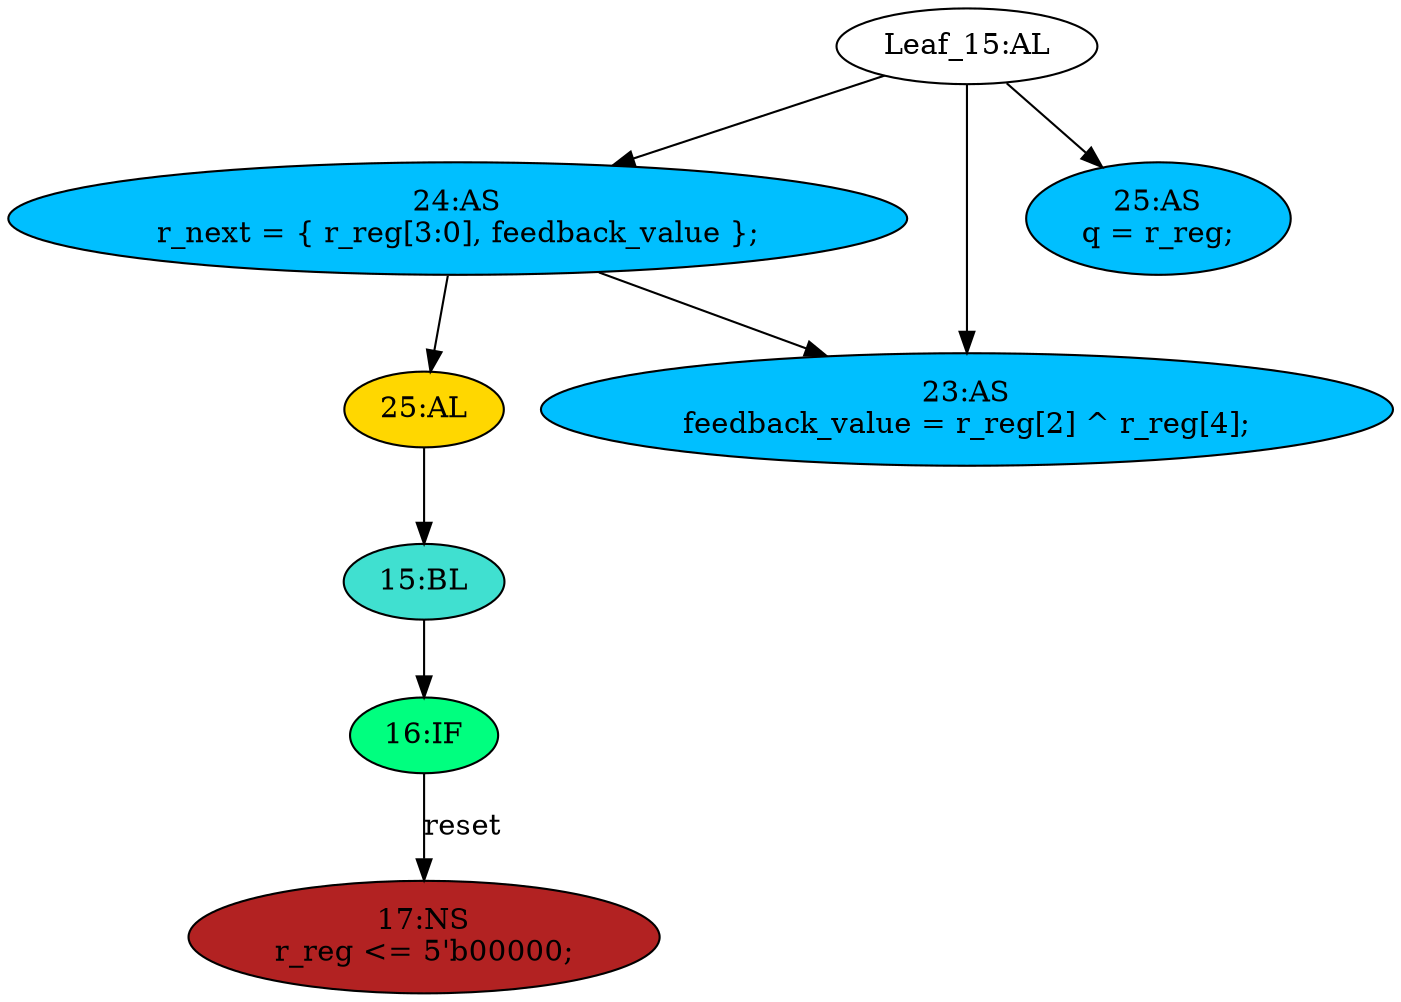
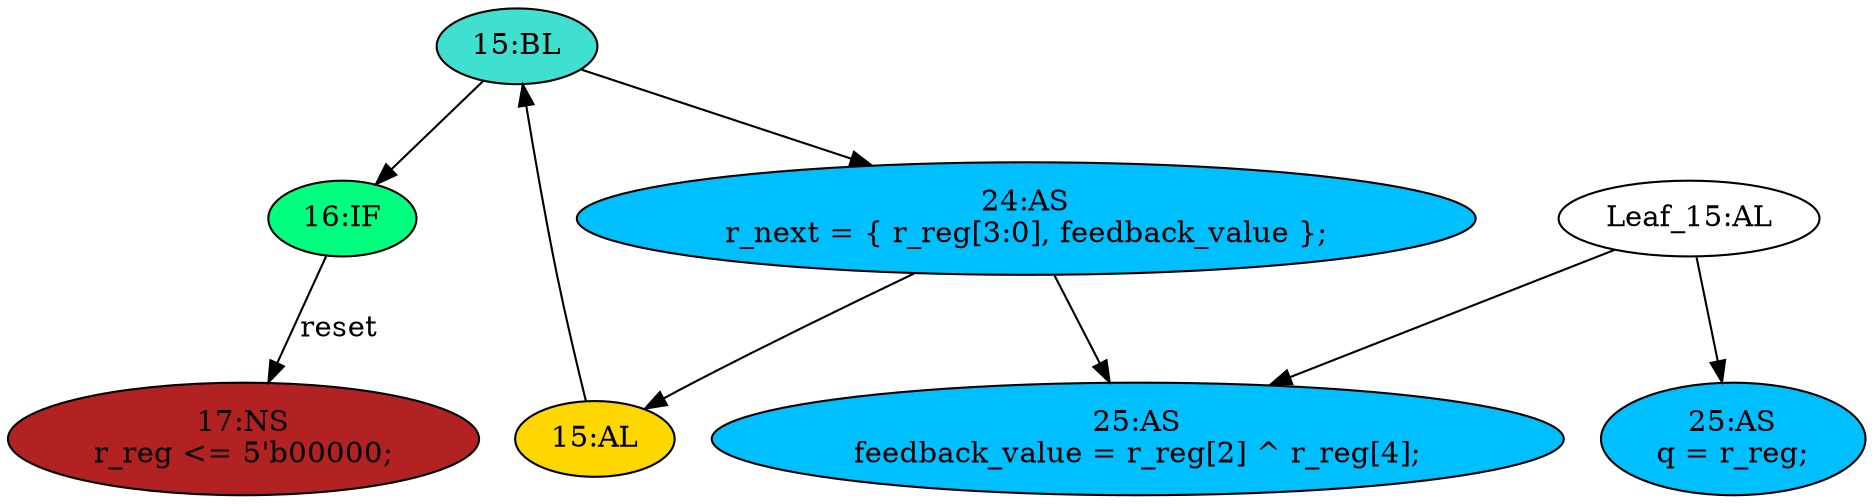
edge "Leaf_15:AL" -> "24:AS r_next = { r_reg[3:0], feedback_value };": now "15:BL" -> "24:AS r_next = { r_reg[3:0], feedback_value };"
node "25:AL": label "25:AL" -> "15:AL"
node "23:AS feedback_value = r_reg[2] ^ r_reg[4];": label "23:AS feedback_value = r_reg[2] ^ r_reg[4];" -> "25:AS feedback_value = r_reg[2] ^ r_reg[4];"
